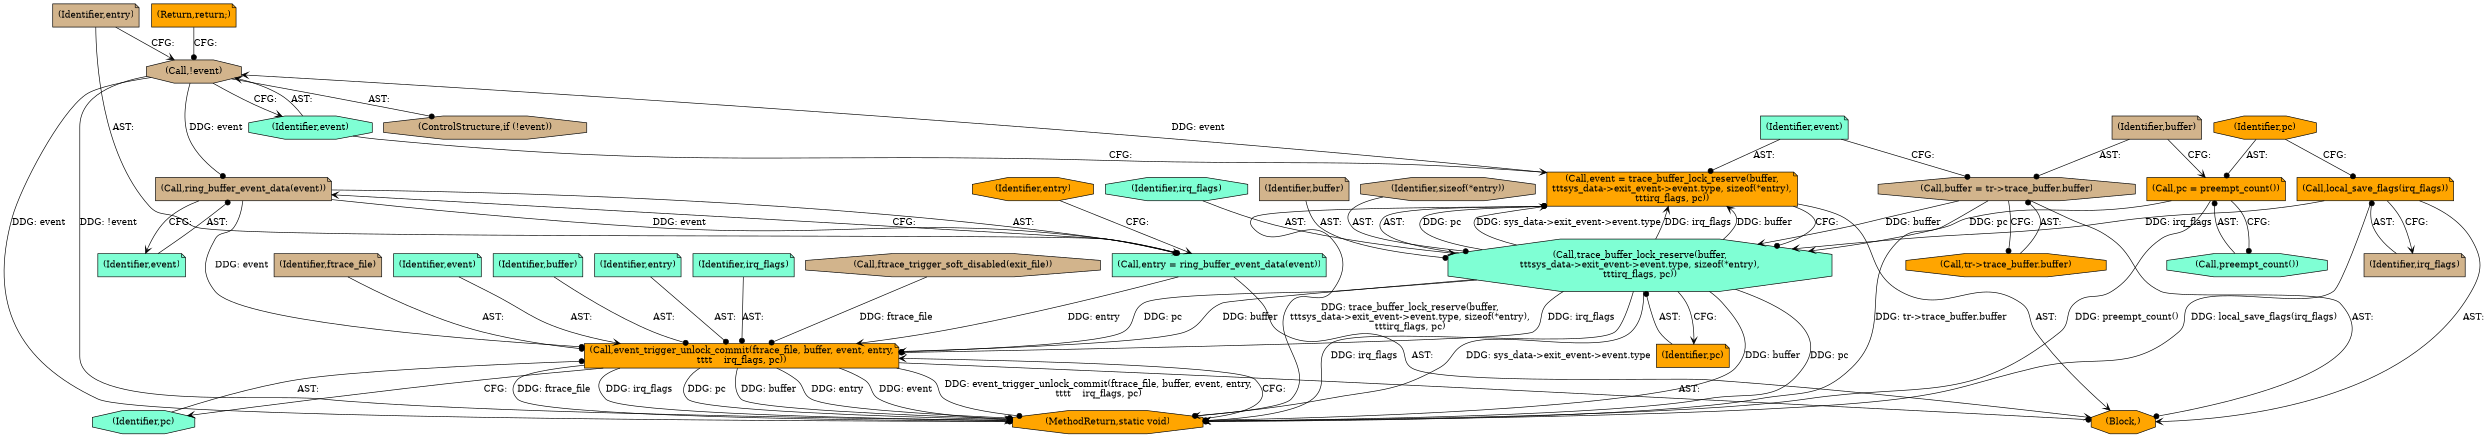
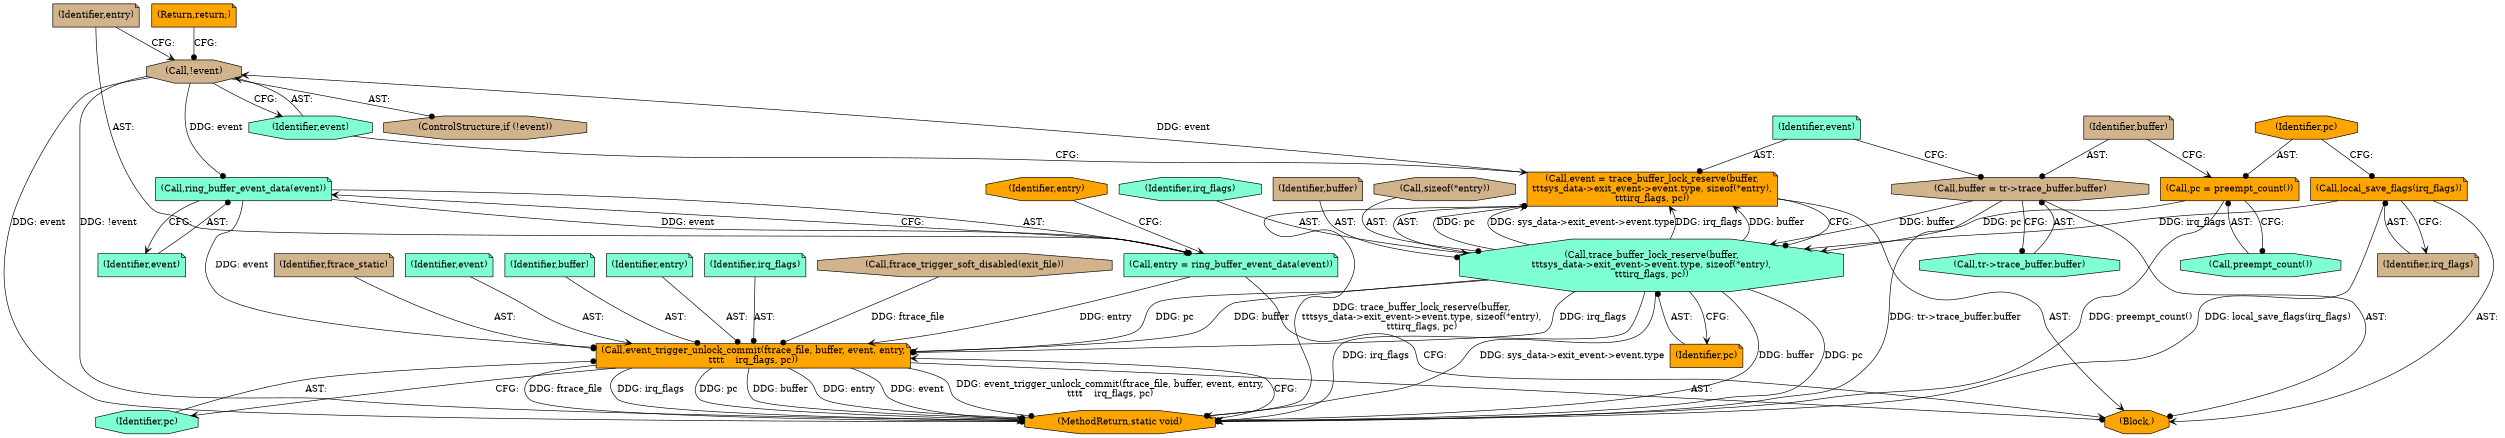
node "(Call,ring_buffer_event_data(event))": fillcolor tan -> aquamarine
node "(Identifier,sizeof(*entry))": label "(Identifier,sizeof(*entry))" -> "(Call,sizeof(*entry))"
node "(Identifier,ftrace_file)": label "(Identifier,ftrace_file)" -> "(Identifier,ftrace_static)"
node "(Call,tr->trace_buffer.buffer)": fillcolor orange -> aquamarine
edge "(Call,entry = ring_buffer_event_data(event))" -> "(Block,)": label "AST: " -> "CFG: "
